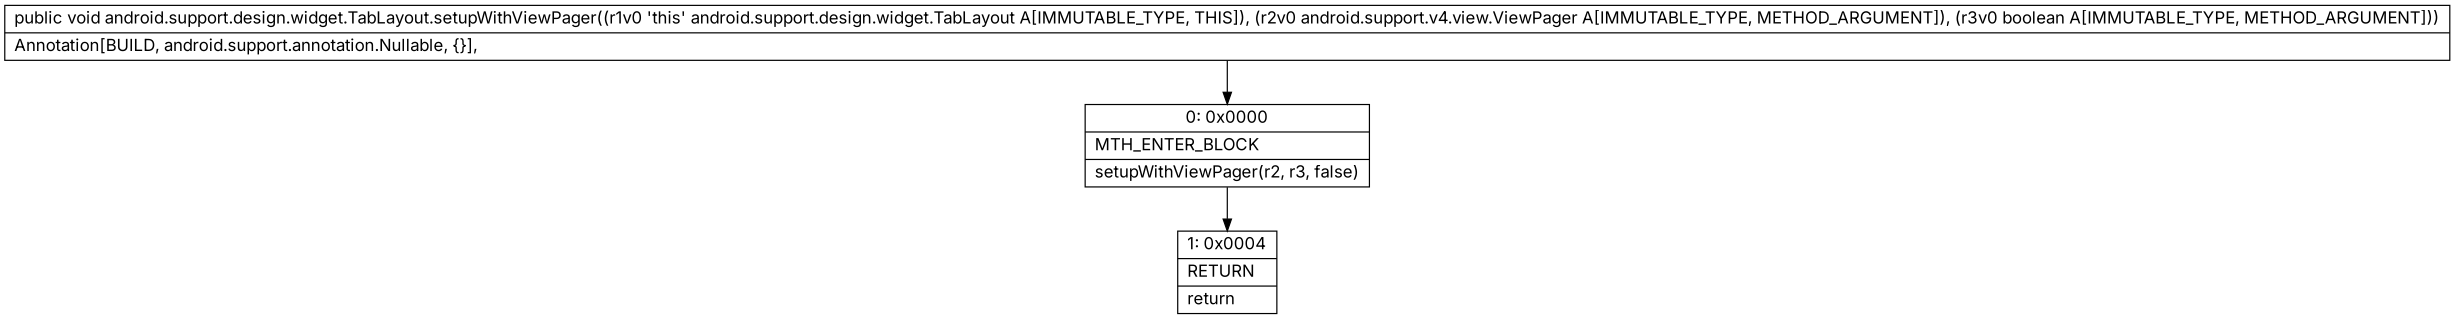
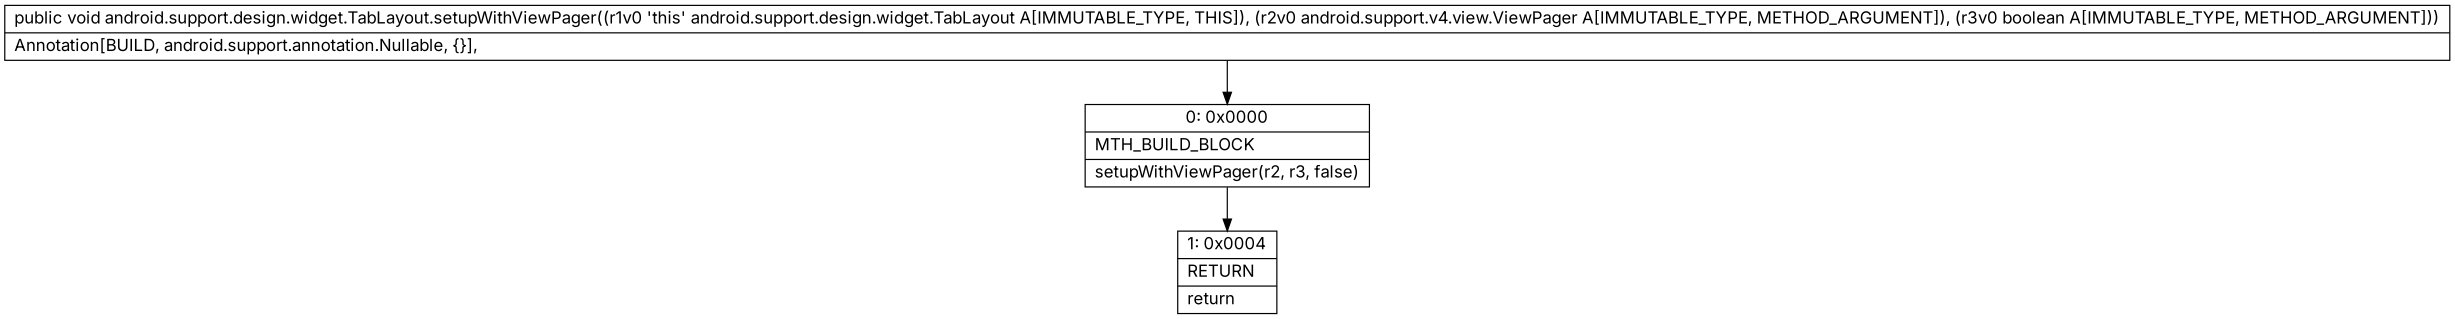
node "0: 0x0000": text "MTH_ENTER_BLOCK" -> "MTH_BUILD_BLOCK"
